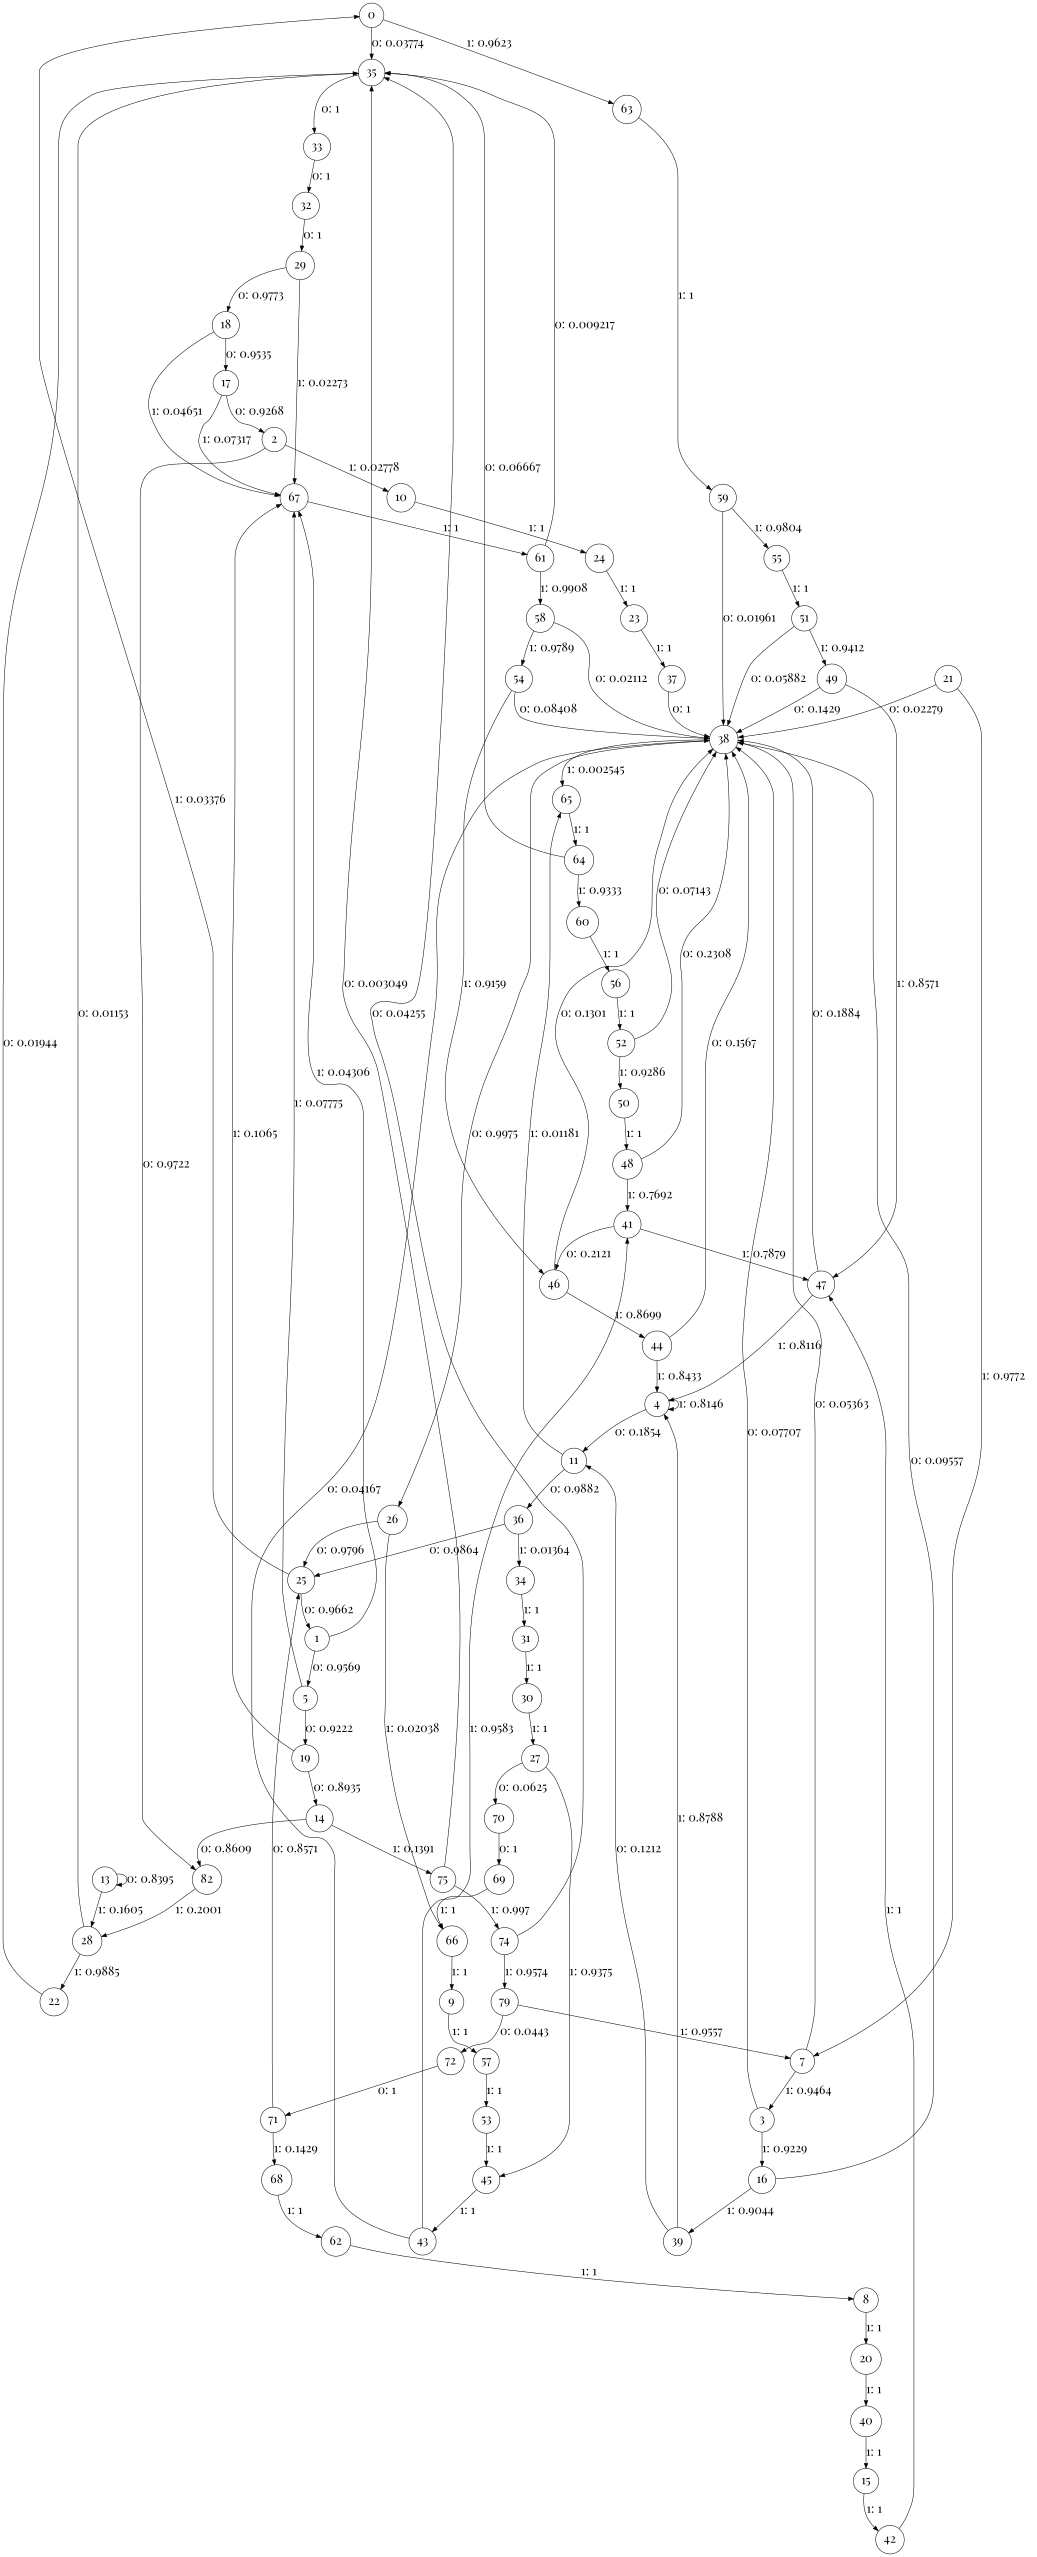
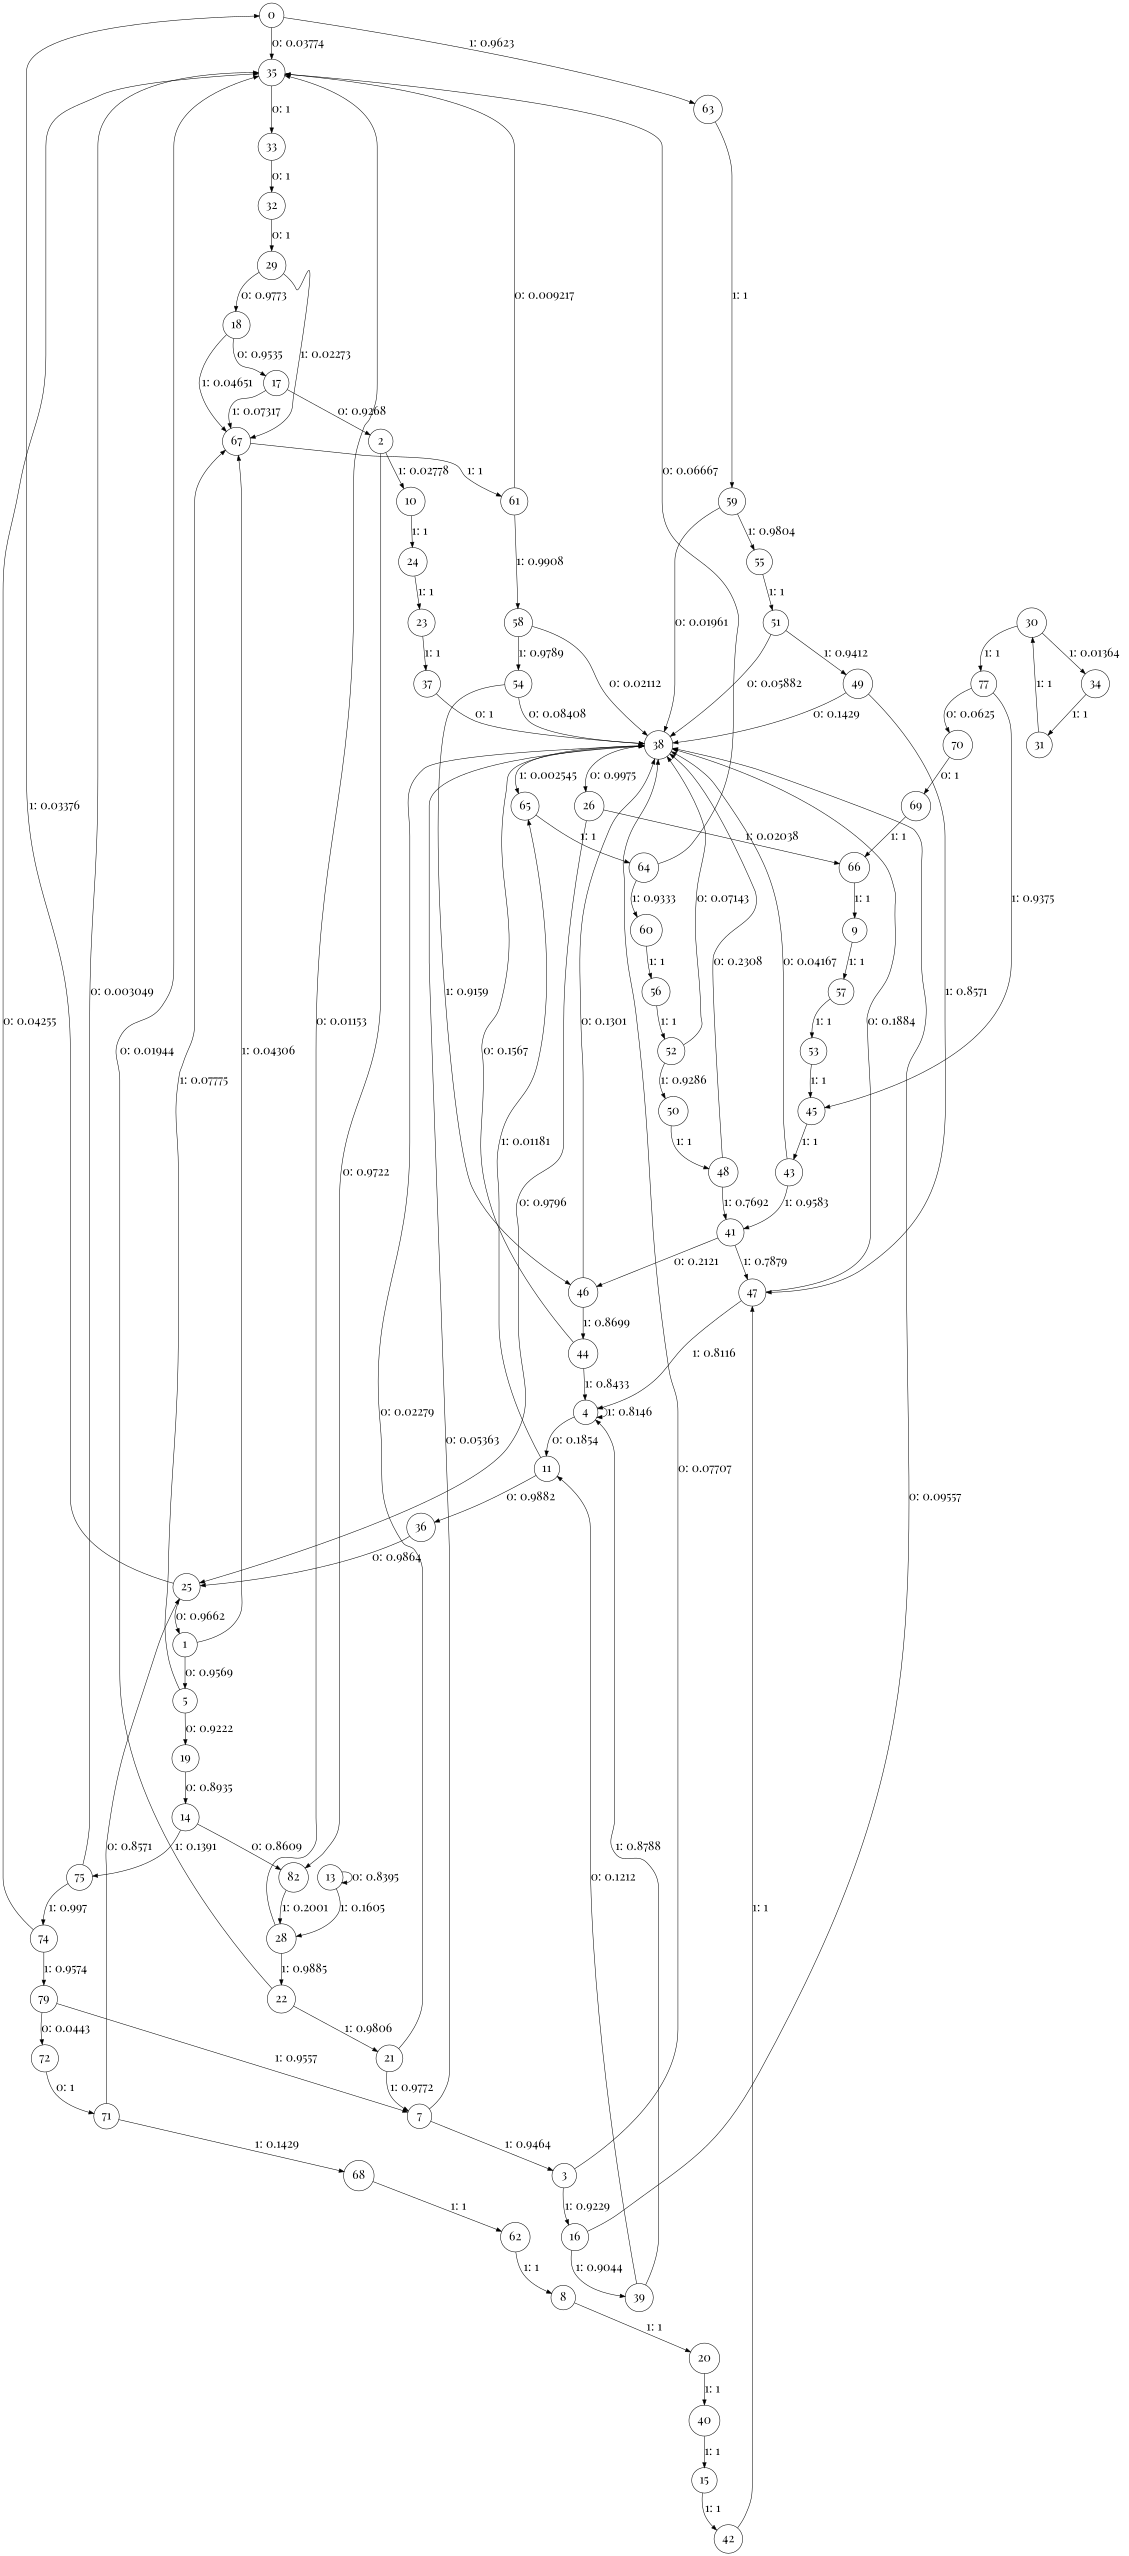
edge "19" -> "67": removed, label "1: 0.1065"
edge "36" -> "34": now "30" -> "34"
node "27": label "27" -> "77"
edge "22" -> "21": added, label "1: 0.9806"
